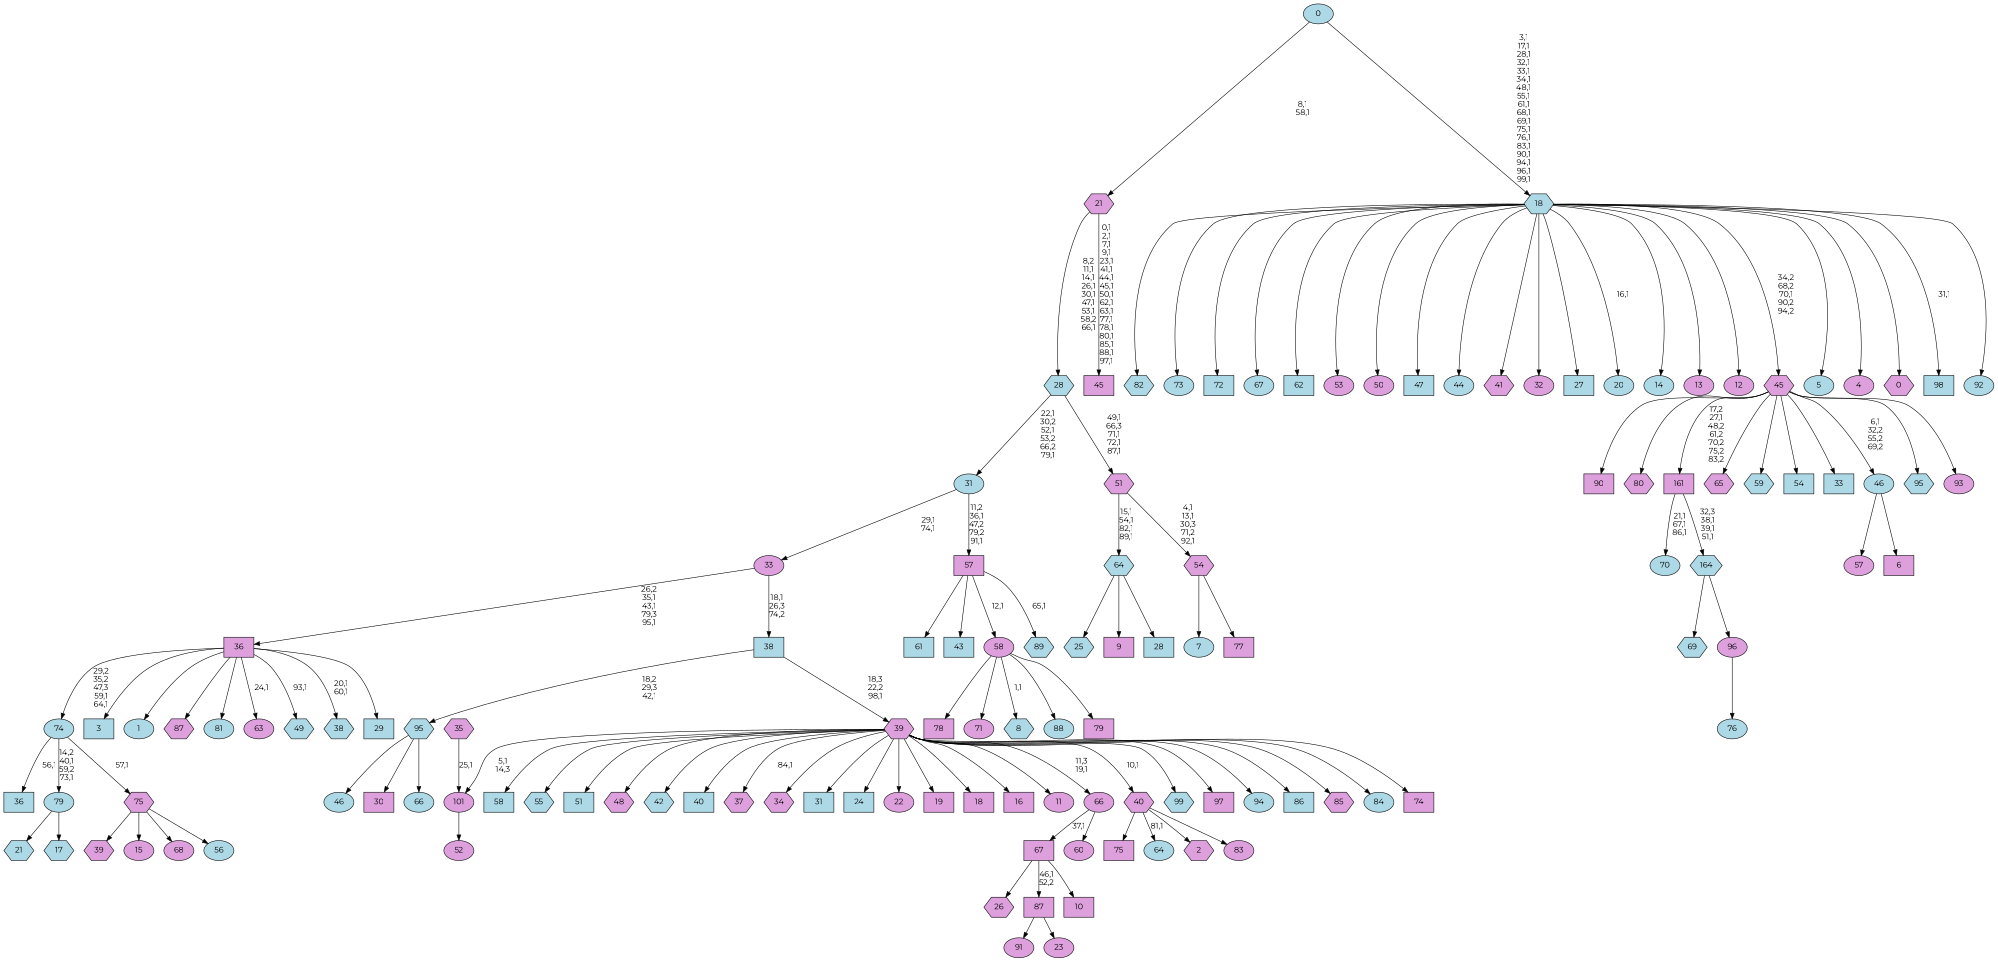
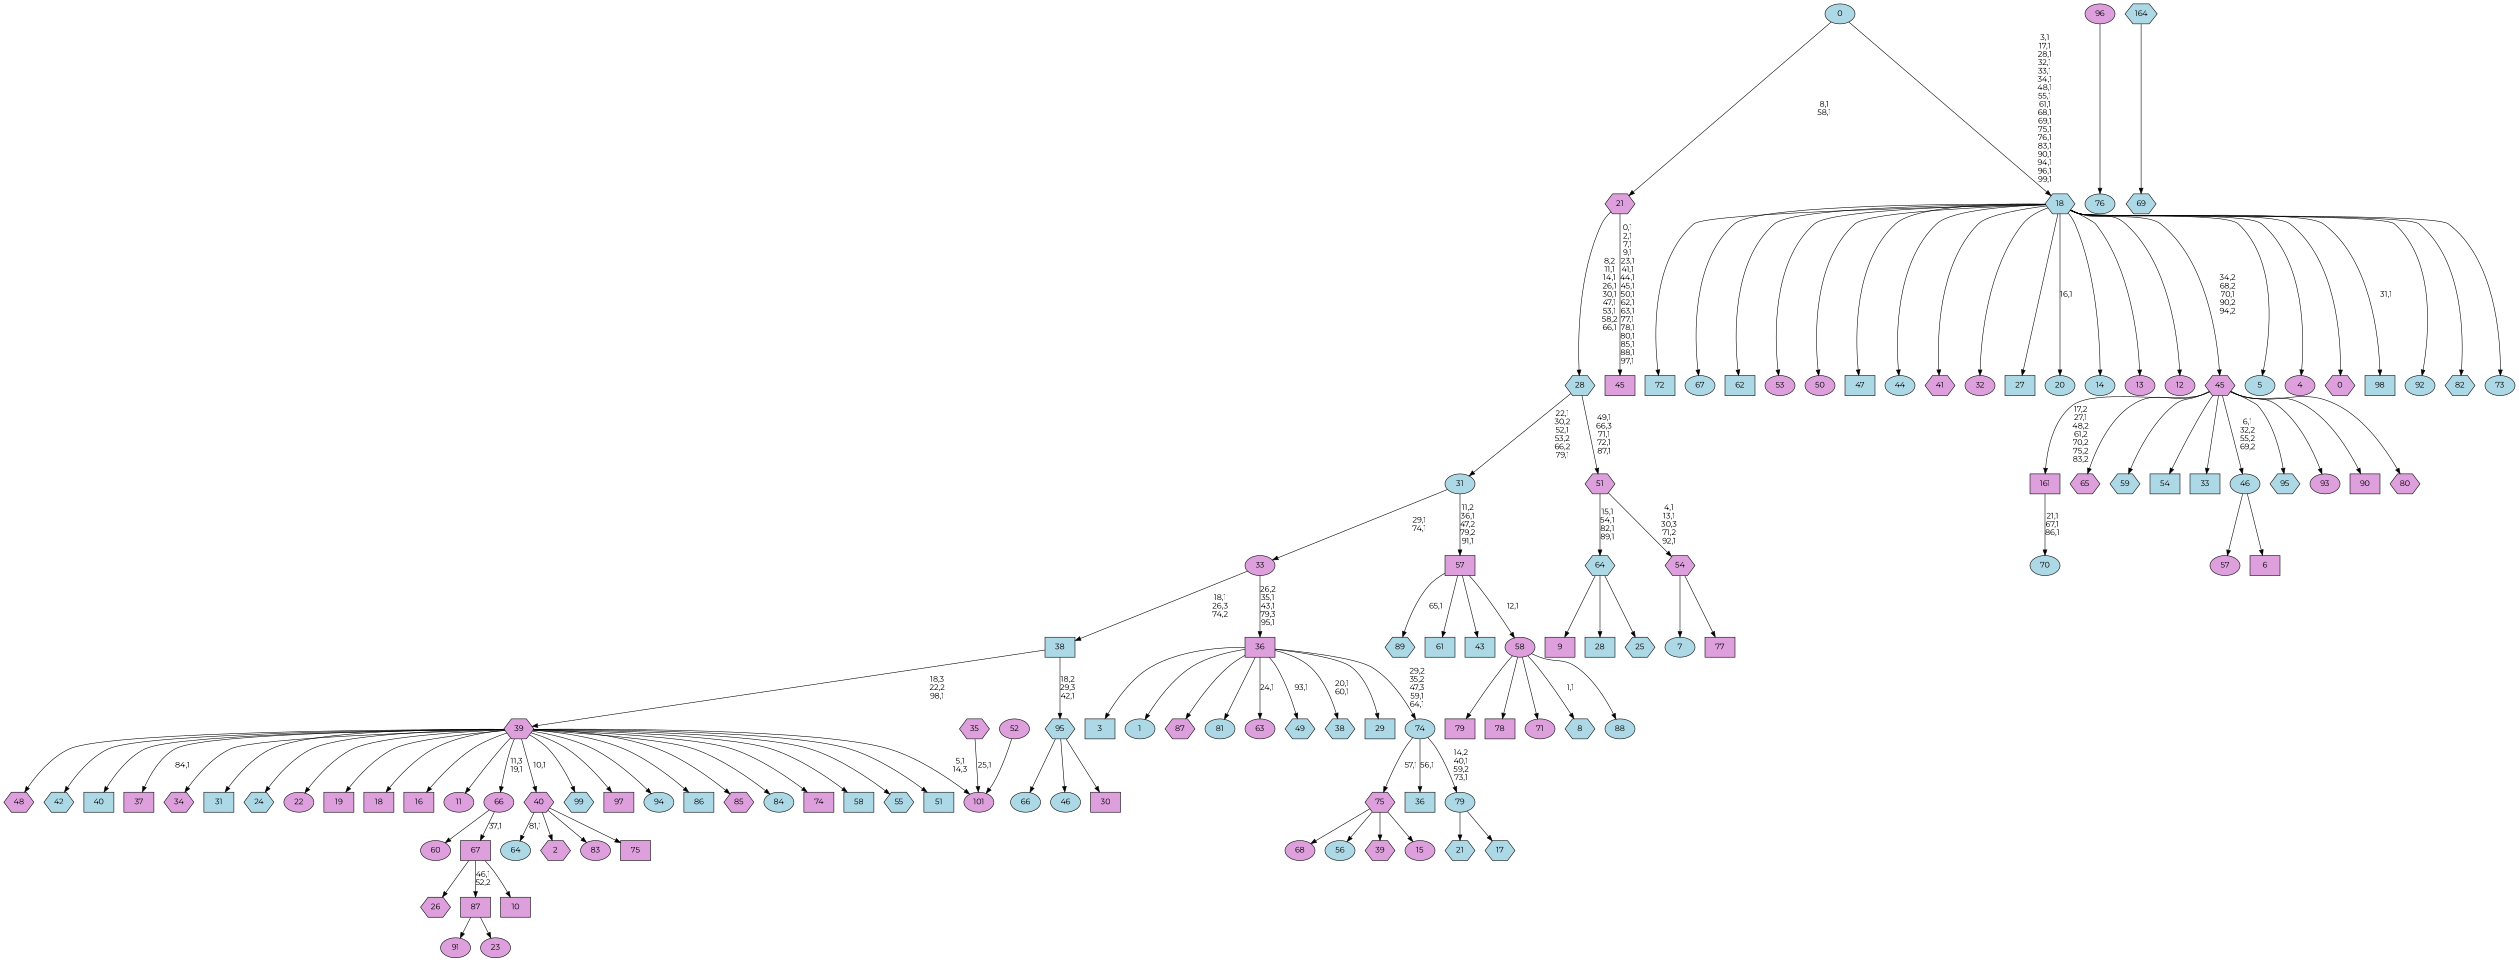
edge "161" -> "164": removed, label "32,3 38,1 39,1 51,1"
edge "164" -> "96": removed
node "37": shape hexagon -> box
node "24": shape box -> hexagon
edge "101" -> "52": reversed
